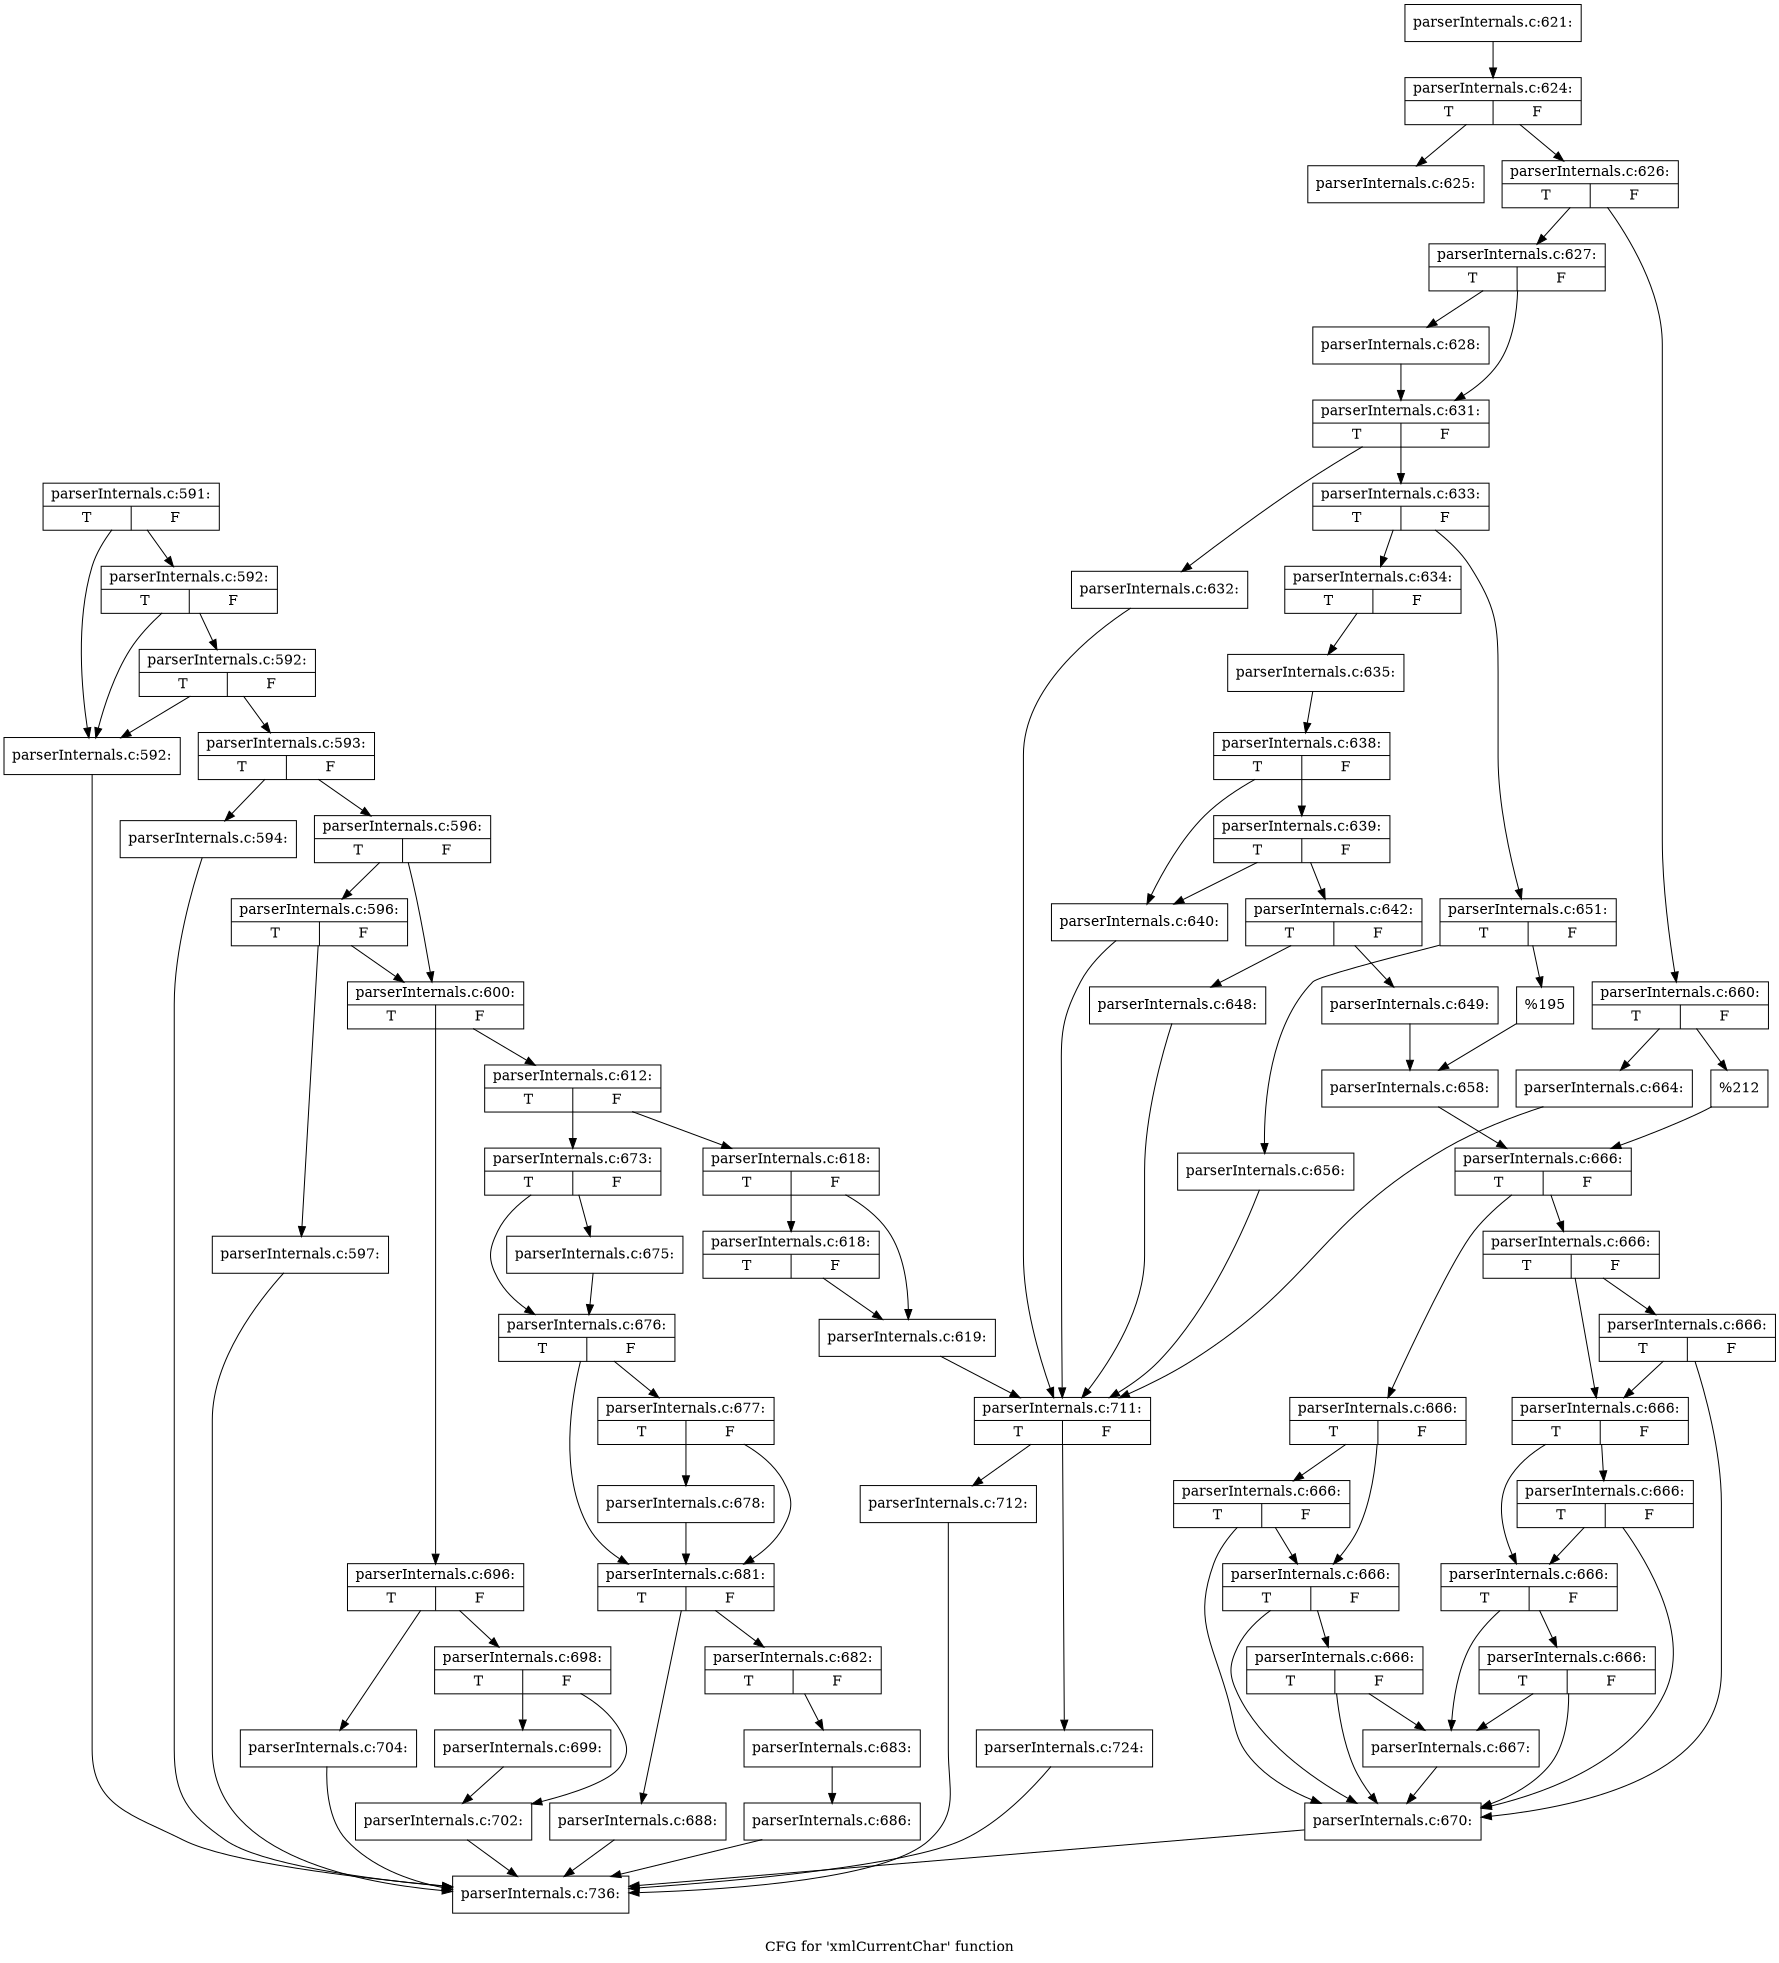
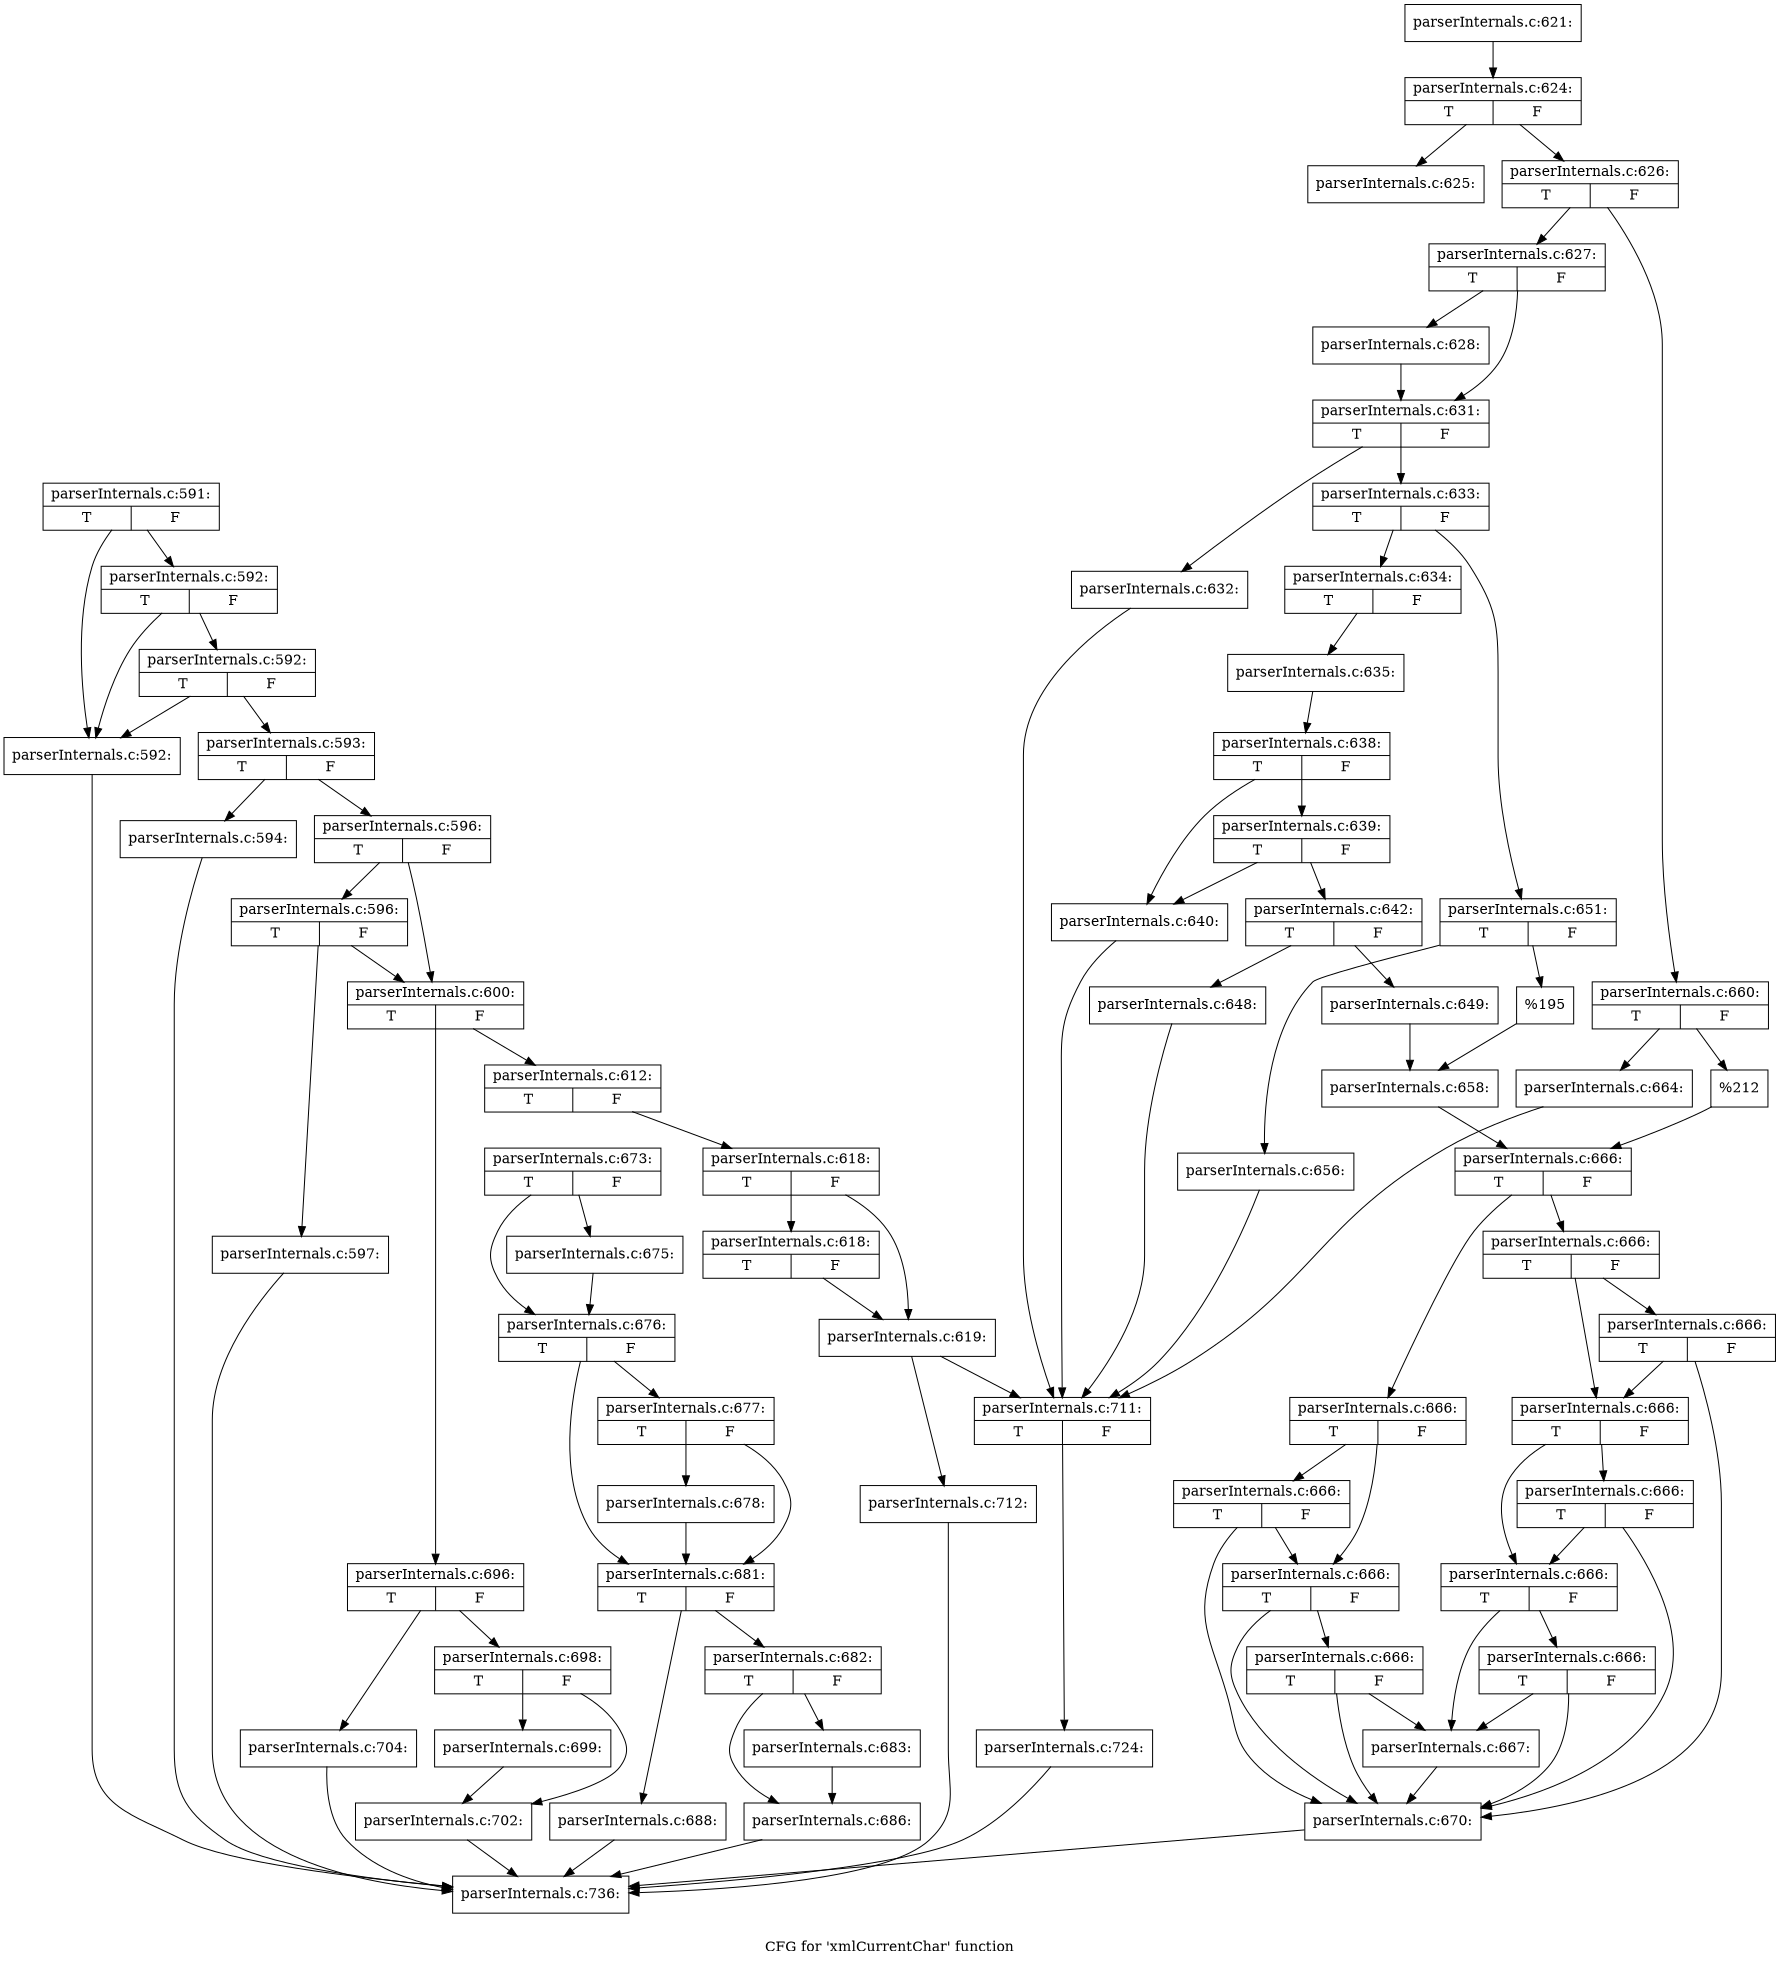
edge "parserInternals.c:612:" -> "parserInternals.c:673:": removed
edge "parserInternals.c:711:" -> "parserInternals.c:712:": now "parserInternals.c:619:" -> "parserInternals.c:712:"
edge "parserInternals.c:682:" -> "parserInternals.c:686:": added
